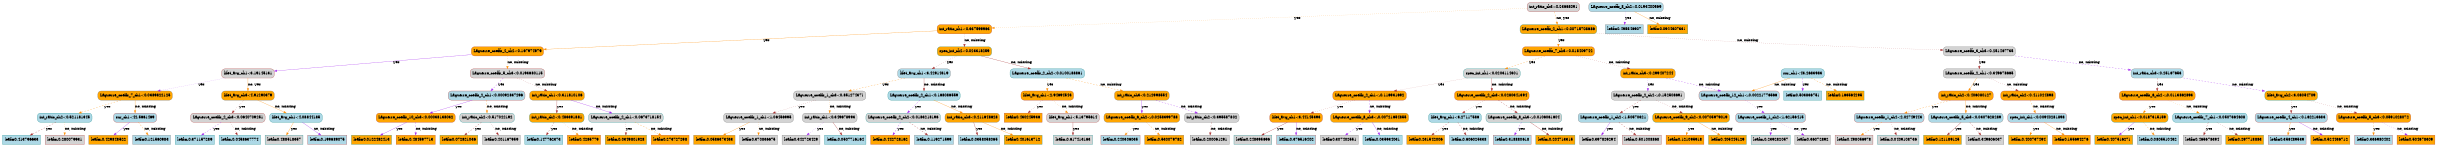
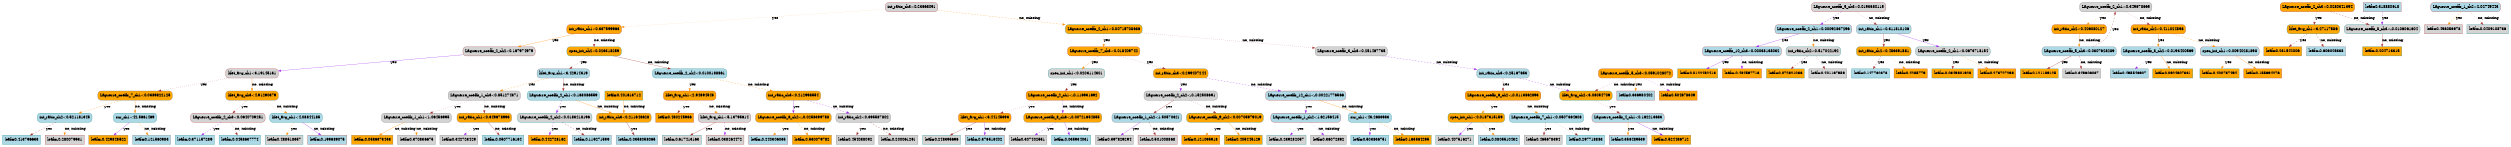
edge "int_ratio_ch3<0.23668091" -> "Laguerre_coeffs_2_ch1<0.00715708686": label "no, yes" -> "no, missing"
edge "int_ratio_ch2<0.411024898" -> "Laguerre_coeffs_8_ch2<0.0193400569": added, label "yes"
node "Laguerre_coeffs_2_ch2<0.167974979": fillcolor orange -> lightgrey
edge "Laguerre_coeffs_2_ch2<0.167974979" -> "Laguerre_coeffs_5_ch3<0.0193680115": removed, label "no, missing"
edge "Laguerre_coeffs_3_ch3<0.251467735" -> "Laguerre_coeffs_2_ch1<0.349678665": now "Laguerre_coeffs_5_ch3<0.0307628289" -> "Laguerre_coeffs_2_ch1<0.349678665"
edge "Laguerre_coeffs_7_ch3<0.018409742" -> "int_ratio_ch3<0.299407244": label "no, missing" -> "yes"
edge "spec_int_ch1<0.0203114301" -> "Laguerre_coeffs_2_ch3<0.0280341394": removed, label "no, missing"
edge "Laguerre_coeffs_2_ch1<0.349678665" -> "int_ratio_ch2<0.406080127": style solid -> dotted
edge "lifet_avg_ch1<3.19145131" -> "Laguerre_coeffs_7_ch1<0.0389822125": color purple -> brown
edge "snr_ch1<43.2683983" -> "Laguerre_coeffs_12_ch1<-0.00221776566": reversed
edge "lifet_avg_ch1<3.19145131" -> "lifet_avg_ch3<4.91290379": label "no, yes" -> "no, missing"
node "int_ratio_ch1<0.311810106": fillcolor orange -> lightblue
edge "Laguerre_coeffs_1_ch3<0.851274371" -> "int_ratio_ch1<0.349678993": color darkorange -> brown
edge "lifet_avg_ch3<4.91290379" -> "lifet_avg_ch1<4.08844185": style solid -> dotted
edge "Laguerre_coeffs_2_ch2<-0.152508691" -> "Laguerre_coeffs_1_ch2<1.50570321": style dashed -> solid
edge "int_ratio_ch2<0.406080127" -> "Laguerre_coeffs_1_ch2<2.02749443": removed, label "yes"
edge "lifet_avg_ch2<3.08054709" -> "Laguerre_coeffs_5_ch3<0.0591028072": reversed
edge "int_ratio_ch1<0.311810106" -> "Laguerre_coeffs_2_ch1<0.0673718154": label "no, missing" -> "yes"
node "snr_ch1<42.5661469": color brown -> teal
node "Laguerre_coeffs_10_ch3<0.00038138032": fillcolor orange -> lightblue
node "int_ratio_ch1<0.349678993": fillcolor lightgrey -> orange
node "lifet_avg_ch1<3.27117586": fillcolor lightblue -> orange
edge "lifet_avg_ch1<4.08844185" -> "leaf=0.488518357": style solid -> dashed
edge "int_ratio_ch3<0.211648628" -> "leaf=0.401613712": reversed
edge "Laguerre_coeffs_8_ch3<-0.0106061604" -> "leaf=0.318880618": reversed
edge "Laguerre_coeffs_1_ch1<1.06456995" -> "leaf=-0.0586373433": label "yes" -> "no, missing"
edge "Laguerre_coeffs_1_ch2<1.62156415" -> "leaf=0.36072892": label "no, yes" -> "no, missing"
edge "spec_int_ch1<0.0187315159" -> "leaf=-0.0805510432": label "no, missing" -> "yes"
node "leaf=0.038264472": added
node "leaf=0.454088092": added
node "leaf=0.407516271": fillcolor orange -> lightgrey
node "leaf=0.297718883": fillcolor orange -> lightblue
